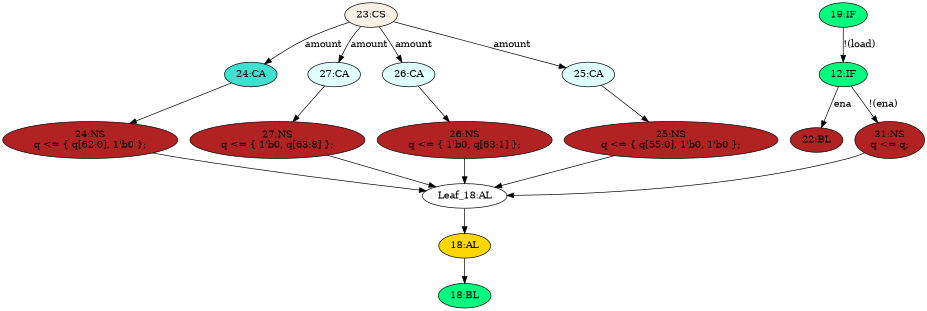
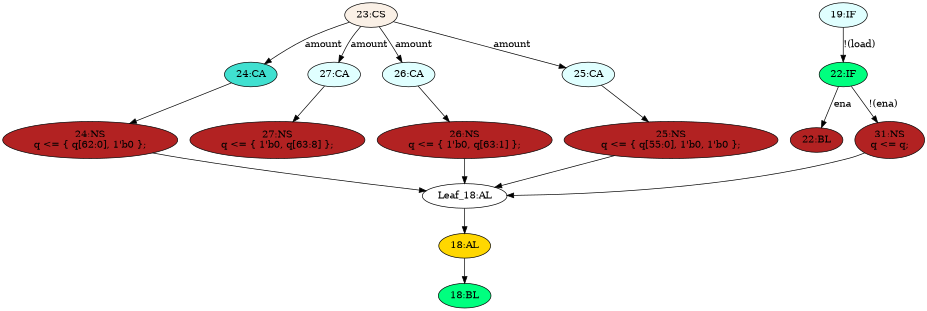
node "19:IF": fillcolor springgreen -> lightcyan
node "12:IF": label "12:IF" -> "22:IF"
edge "27:NS q <= { 1'b0, q[63:8] };" -> "Leaf_18:AL": removed
